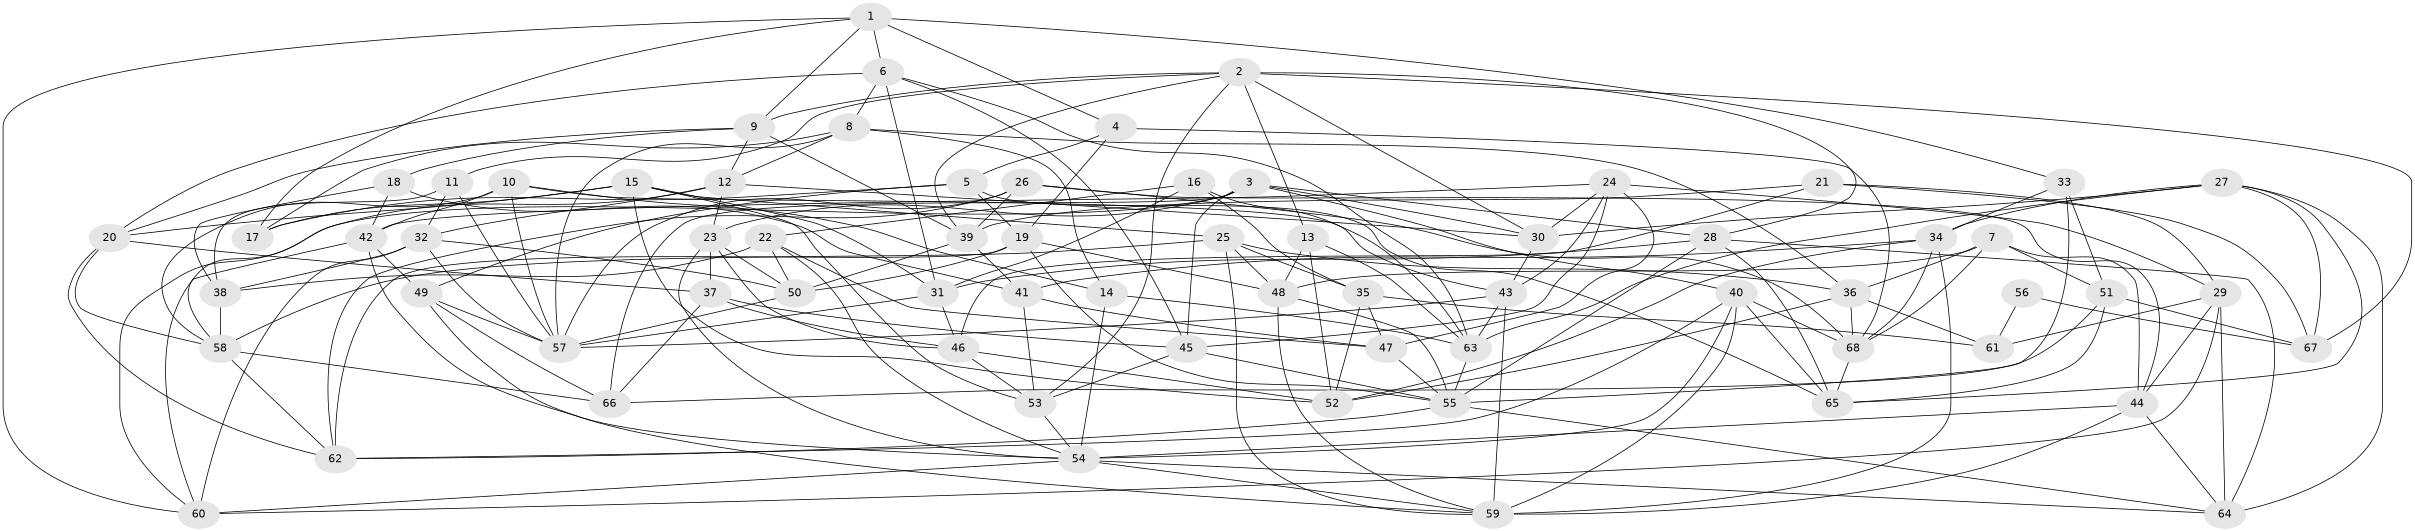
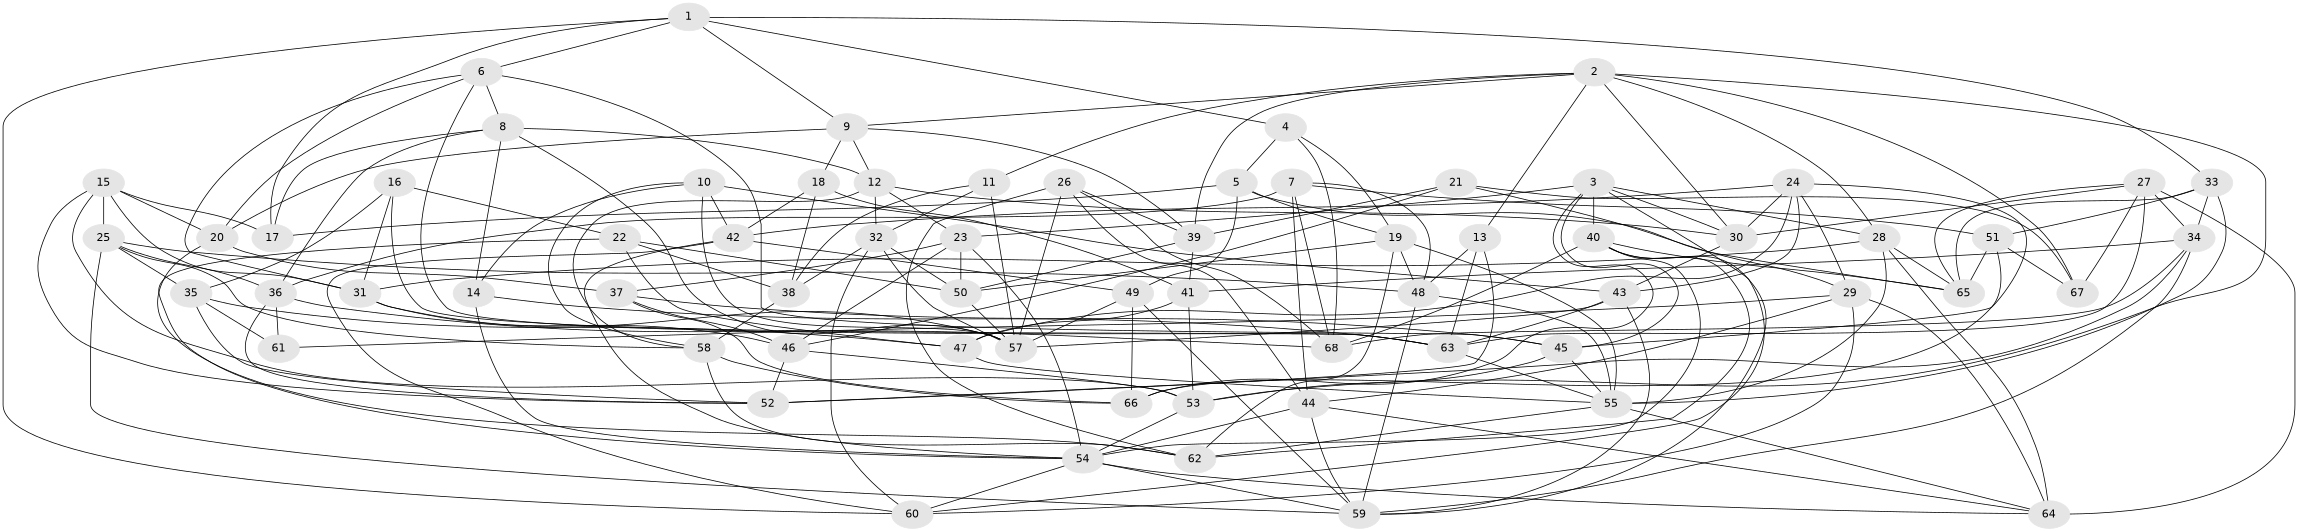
node "56": removed
edge "20" -- "58": removed
edge "68" -- "65": now "33" -- "65"
